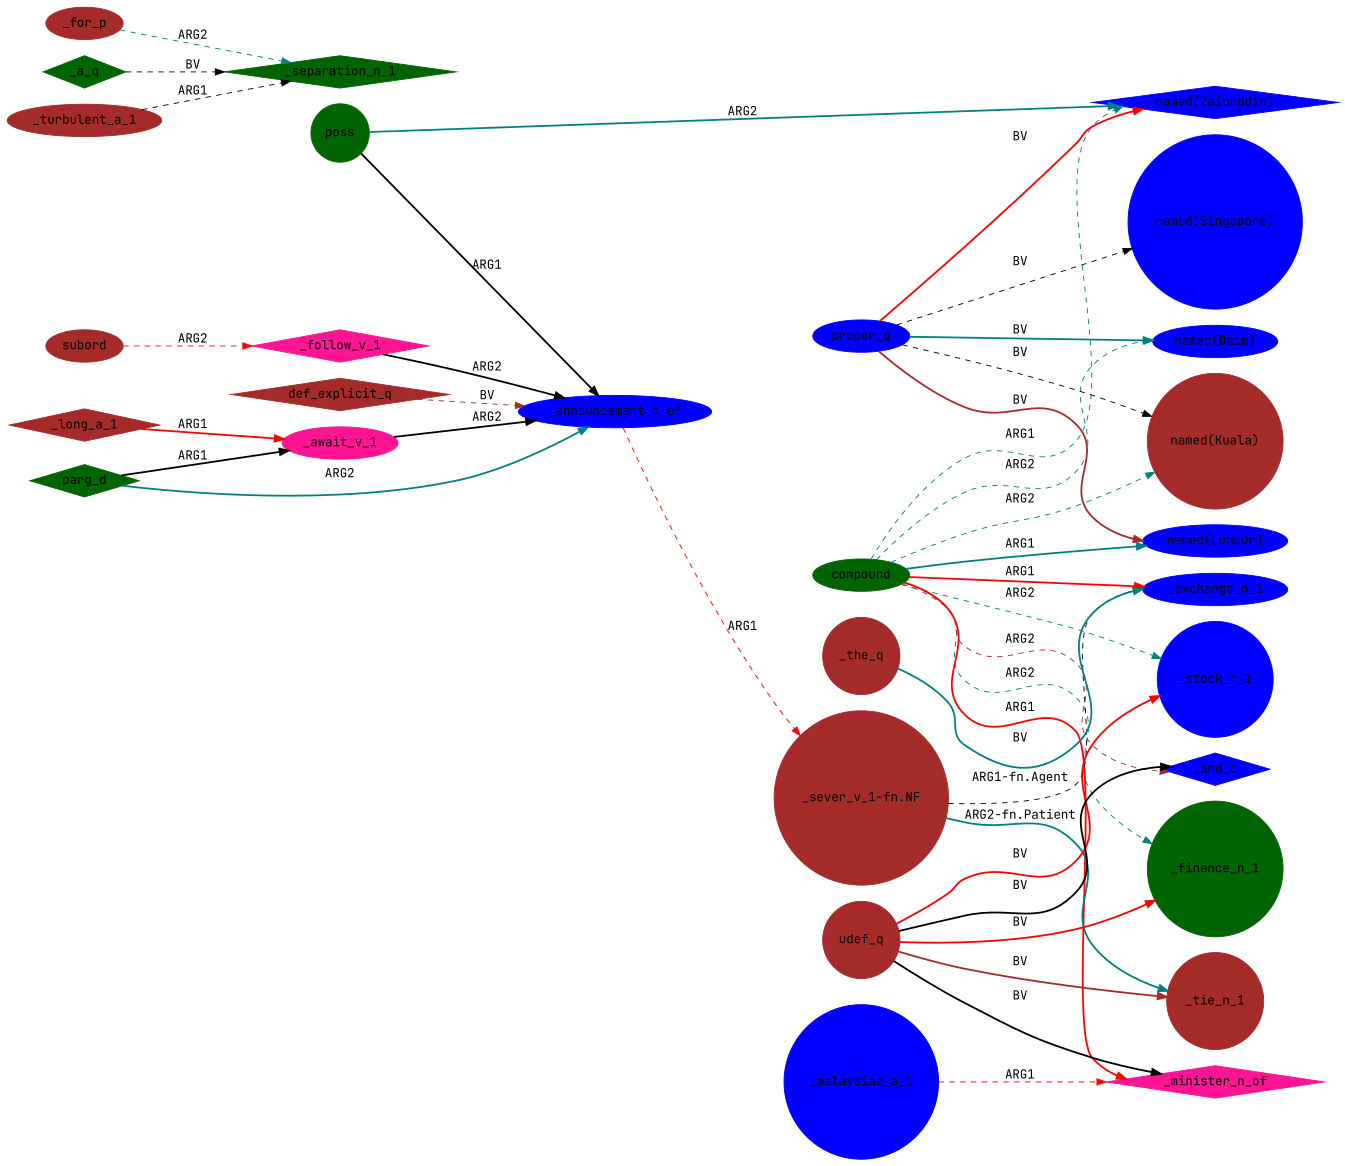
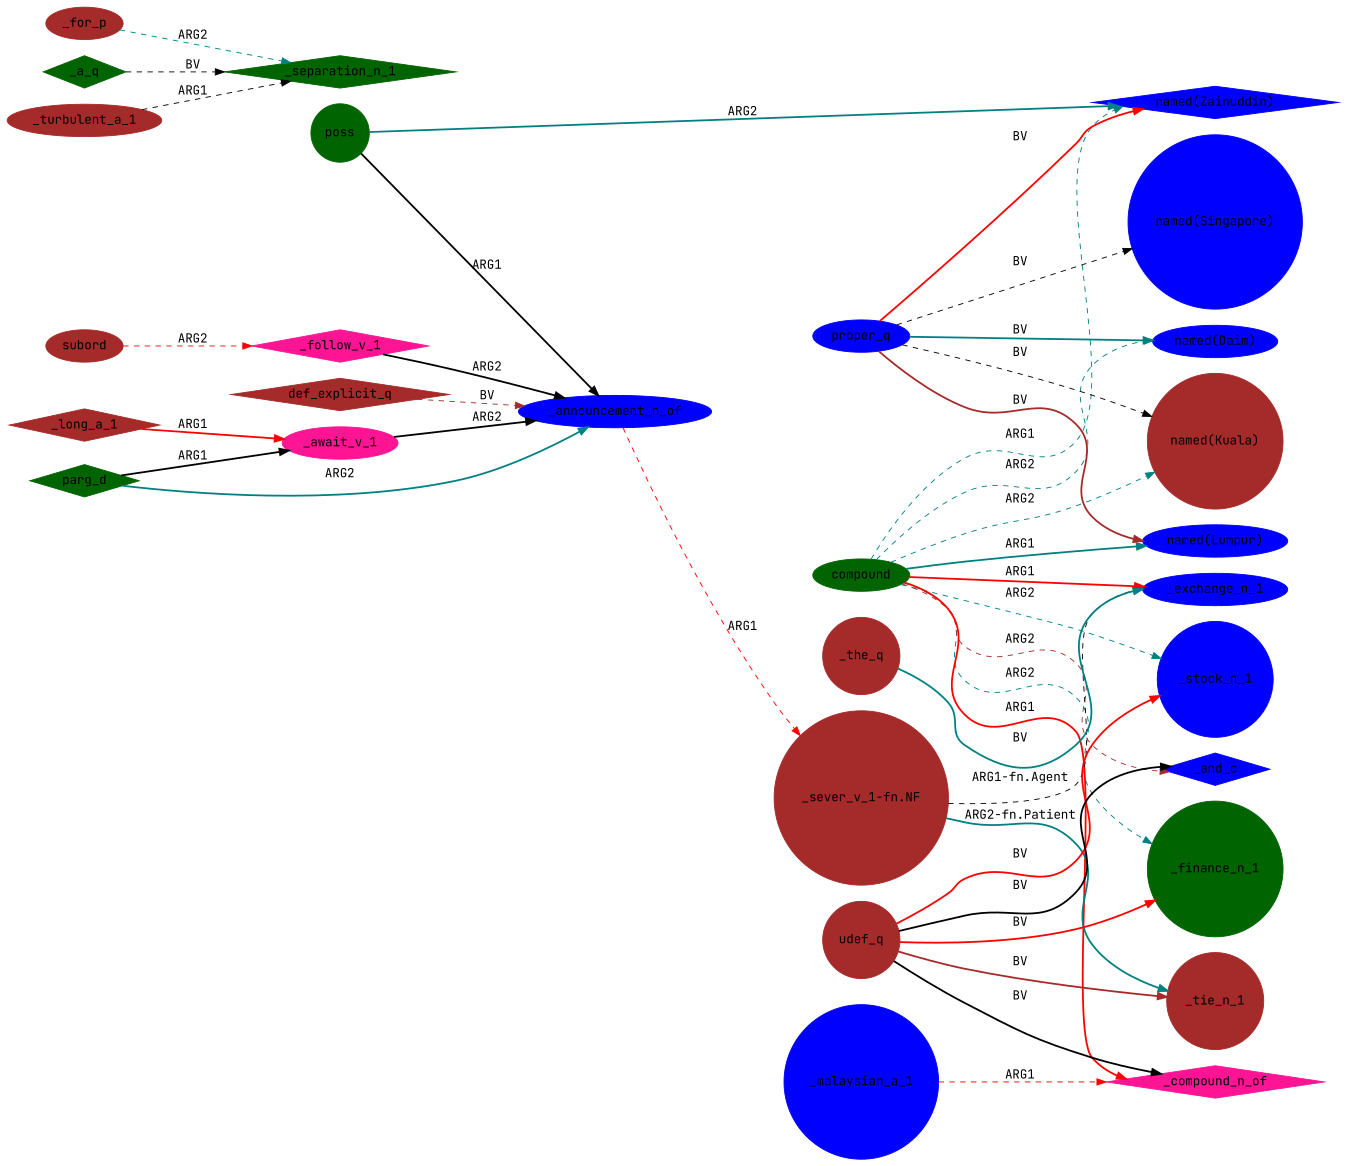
node "_minister_n_of": label "_minister_n_of" -> "_compound_n_of"
